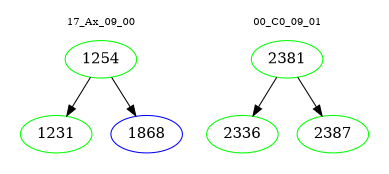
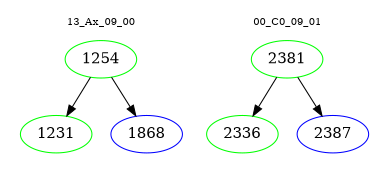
cluster "17_Ax_09_00": label "17_Ax_09_00" -> "13_Ax_09_00"
node "2387": color green -> blue
